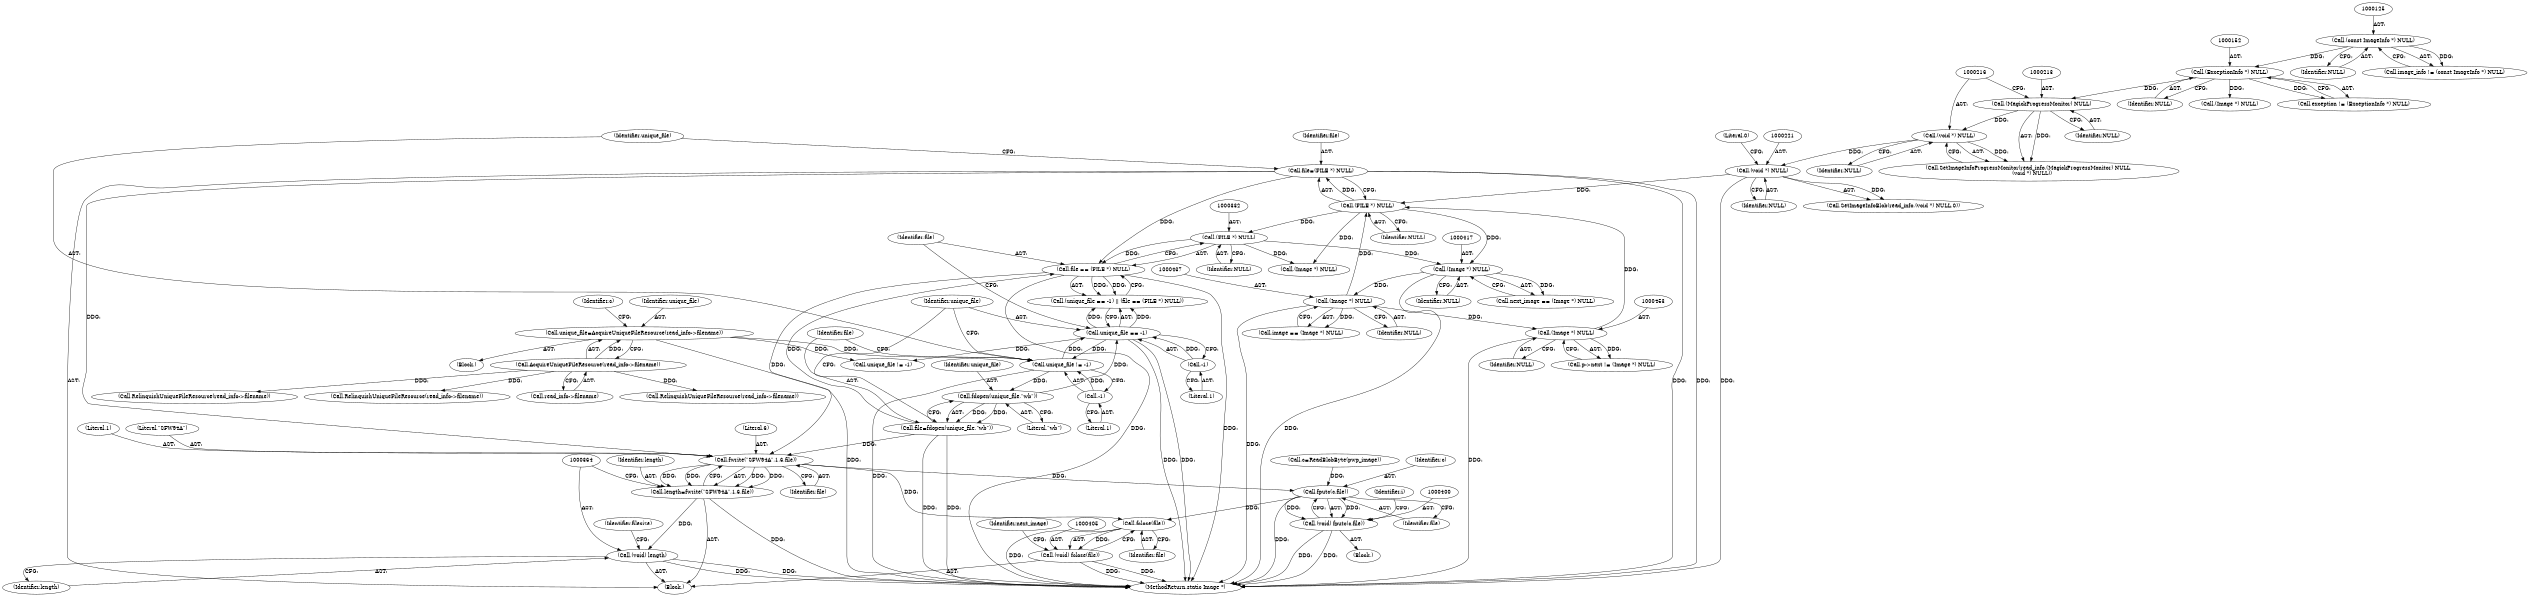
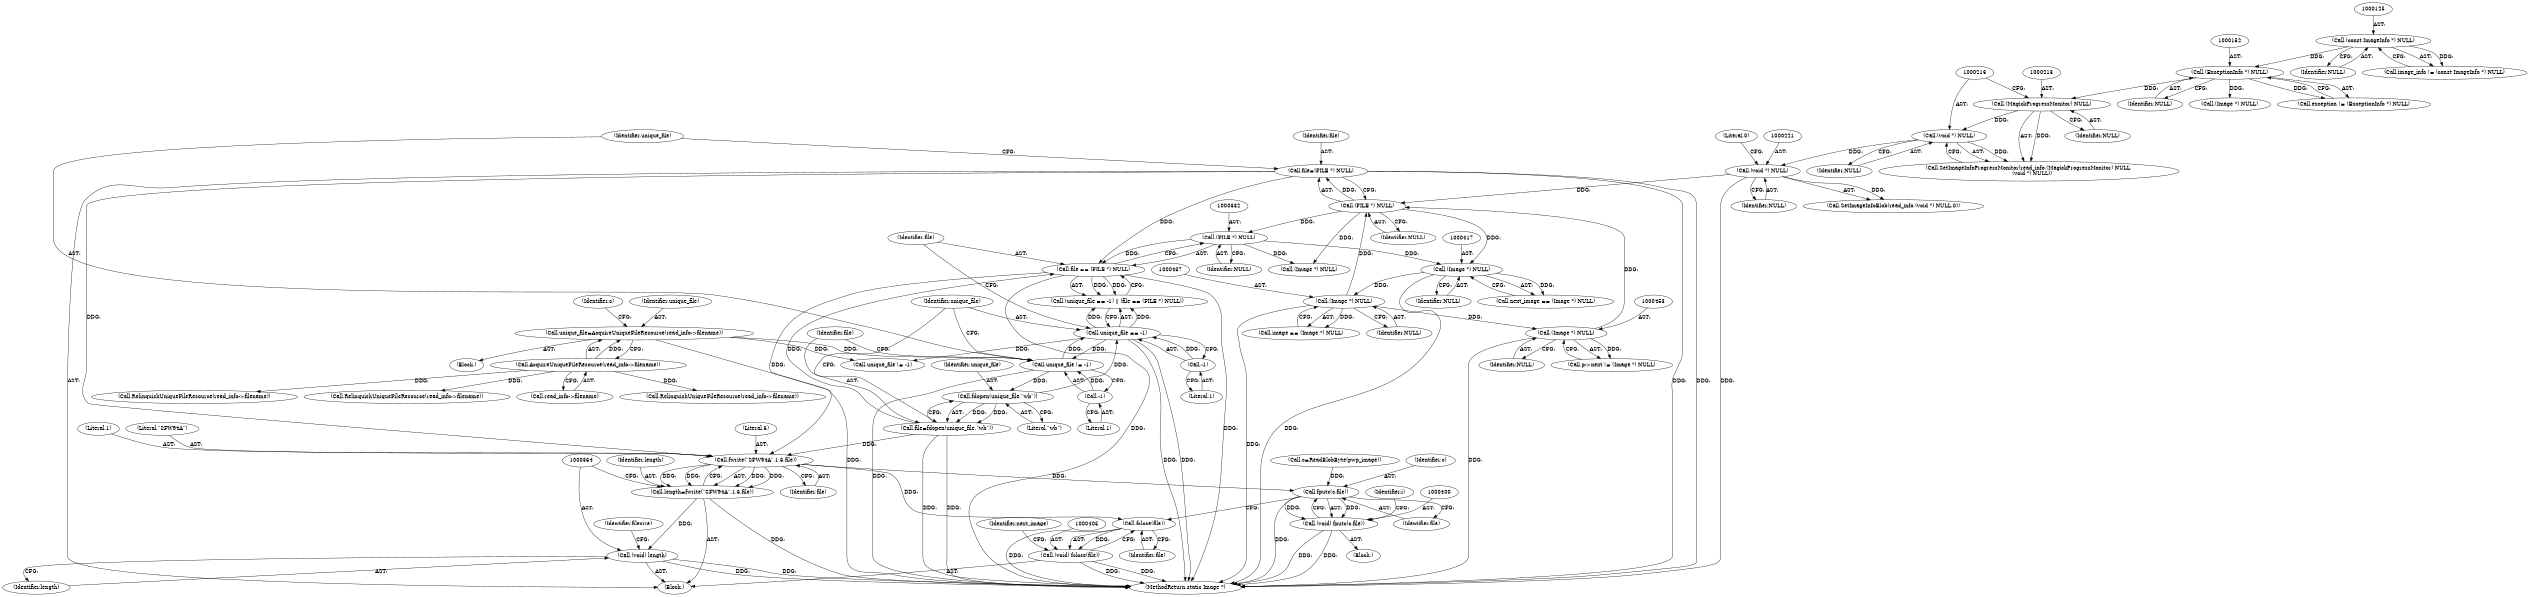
edge "(Call,fputc(c,file))" -> "(Call,fclose(file))": label "DDG: " -> "CFG: "
